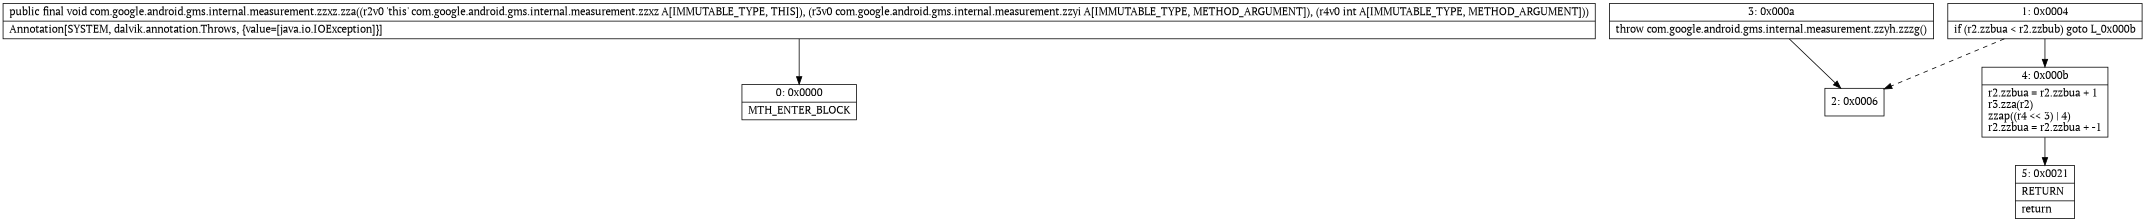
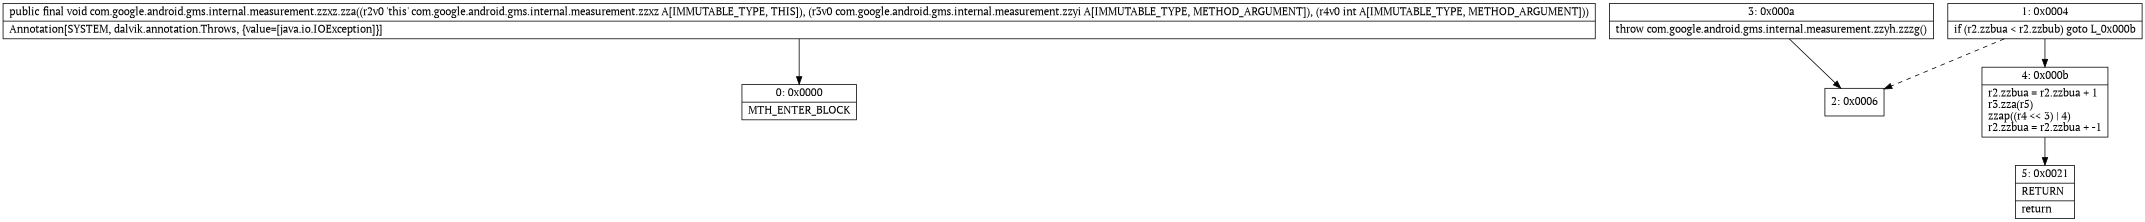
node "4: 0x000b": text "r3.zza(r2)" -> "r3.zza(r5)"
